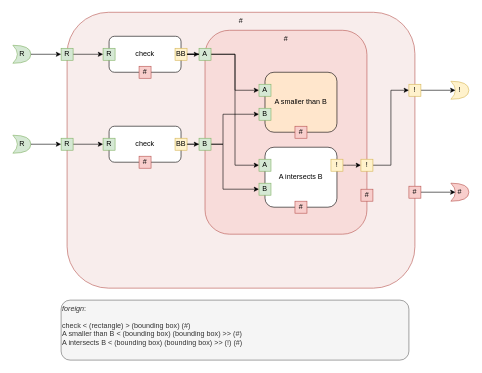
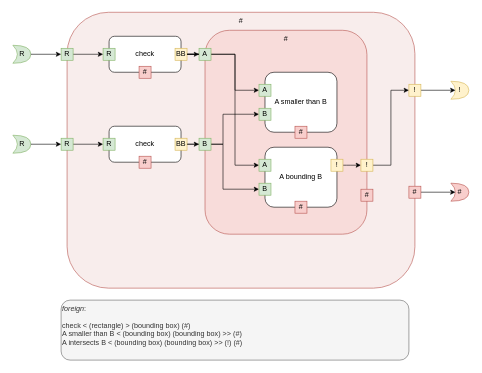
node "A smaller than B": fillcolor #ffe6cc -> #ffffff
node "A intersects B": label "A intersects B" -> "A bounding B"
